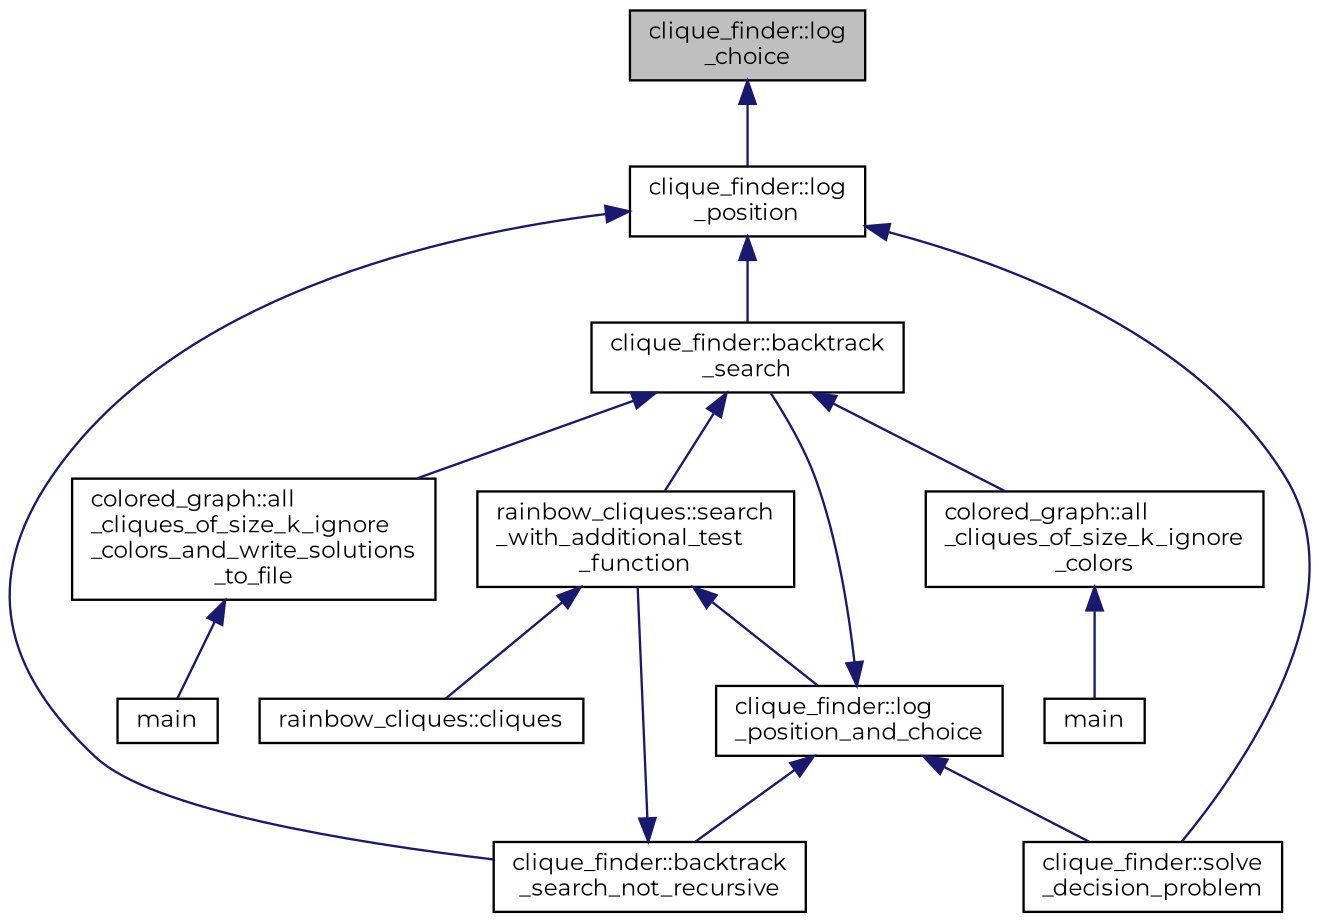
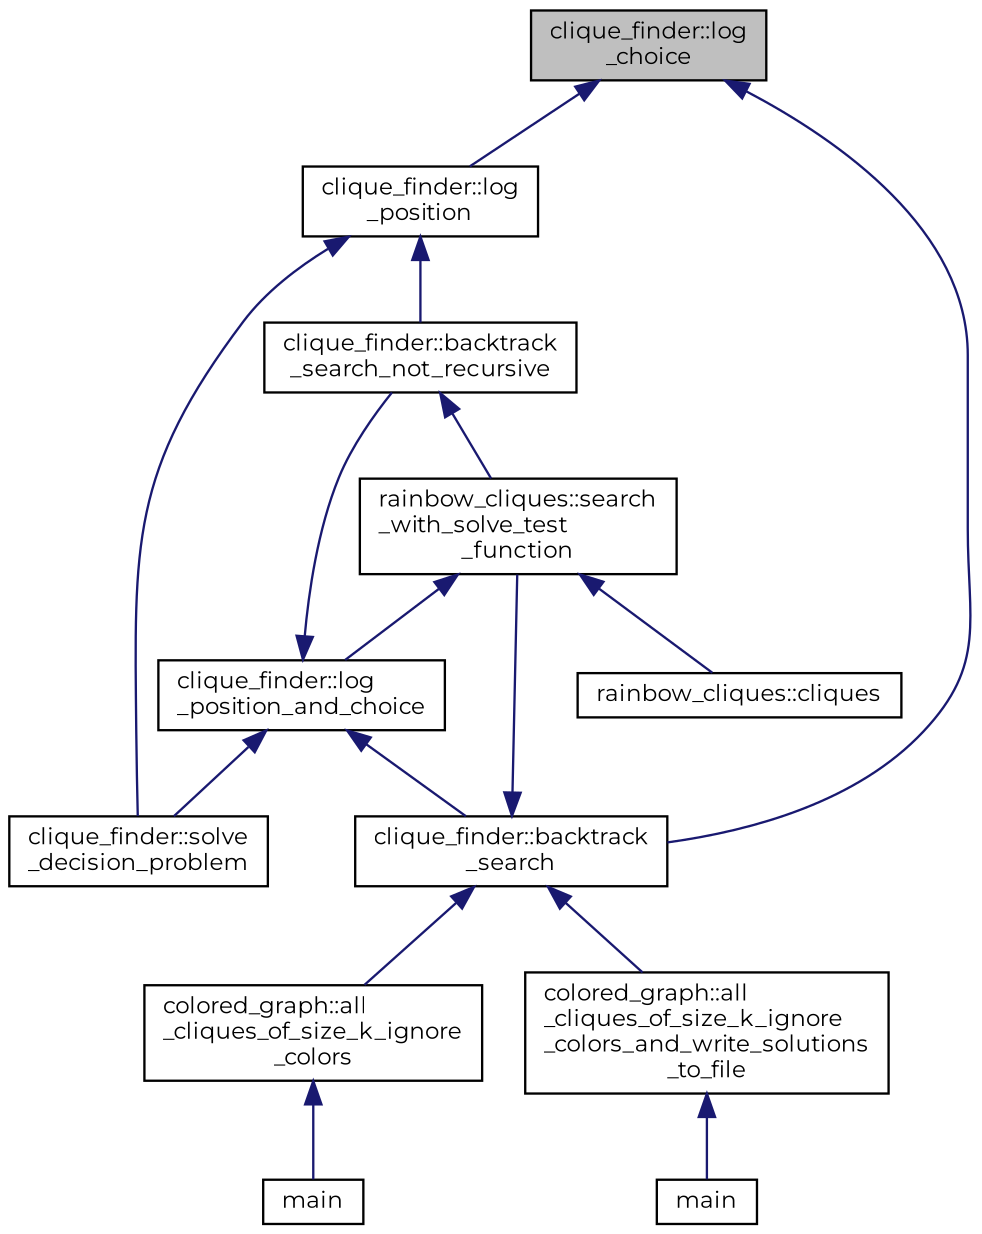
edge "clique_finder::backtrack _search" -> "clique_finder::log _position": now "clique_finder::backtrack _search" -> "clique_finder::log _choice"
node "rainbow_cliques::search _with_additional_test _function": label "rainbow_cliques::search _with_additional_test _function" -> "rainbow_cliques::search _with_solve_test _function"
